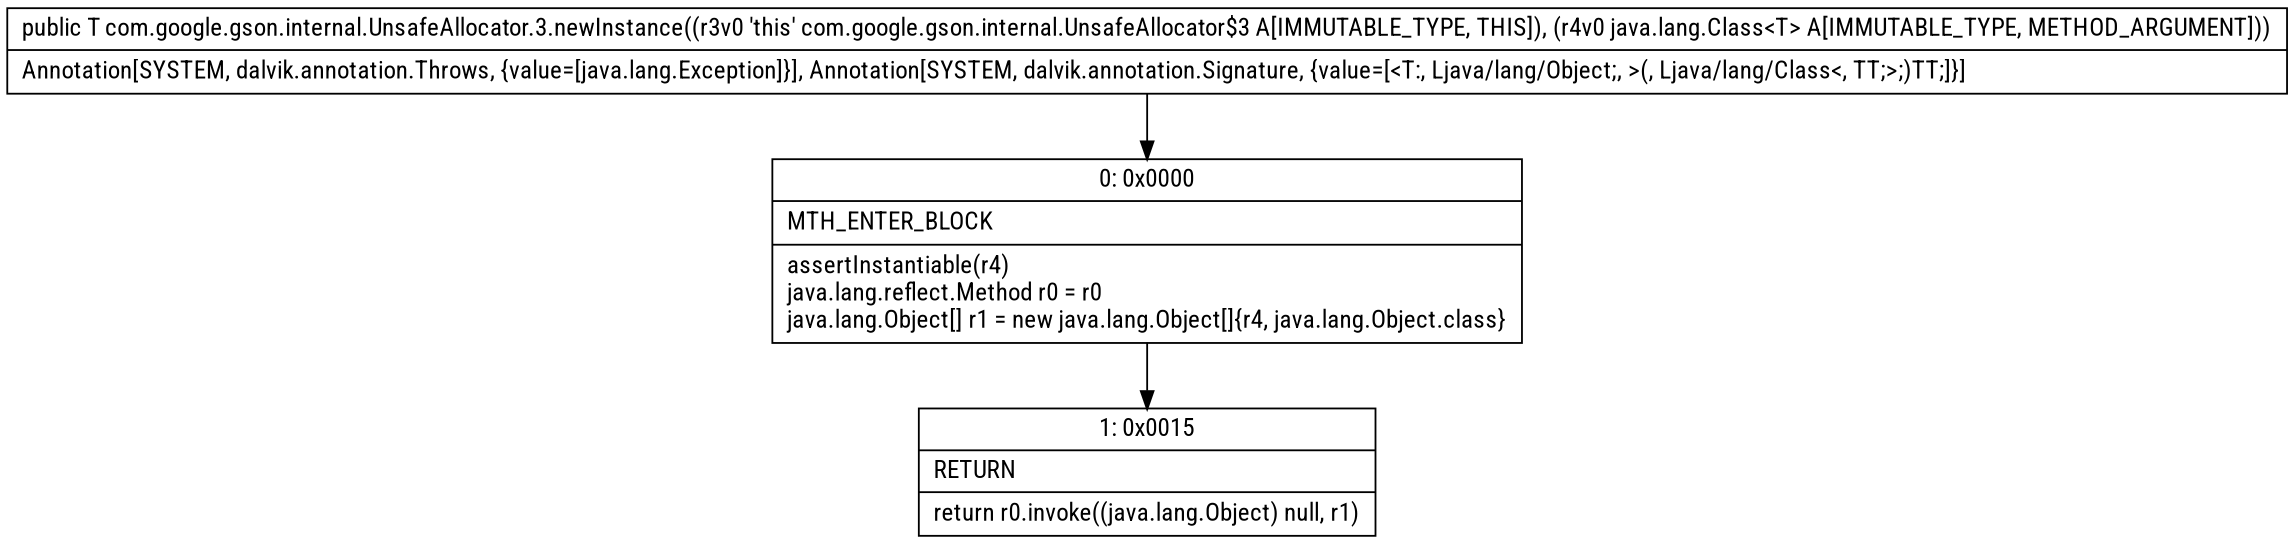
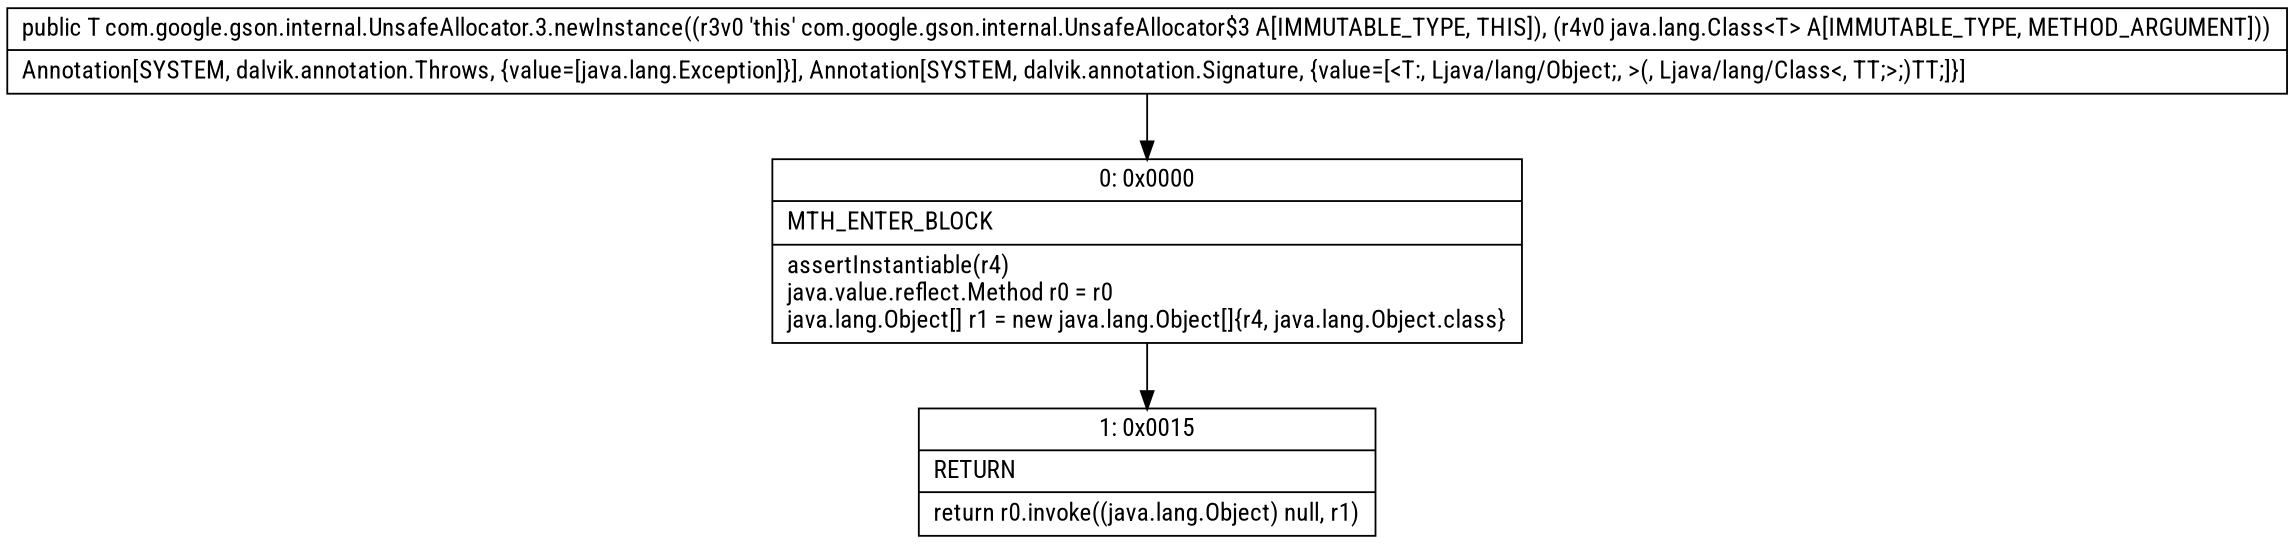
node "0: 0x0000": text "java.lang.reflect.Method r0 = r0" -> "java.value.reflect.Method r0 = r0"
